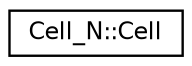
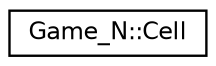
node "Cell_N::Cell": label "Cell_N::Cell" -> "Game_N::Cell"
